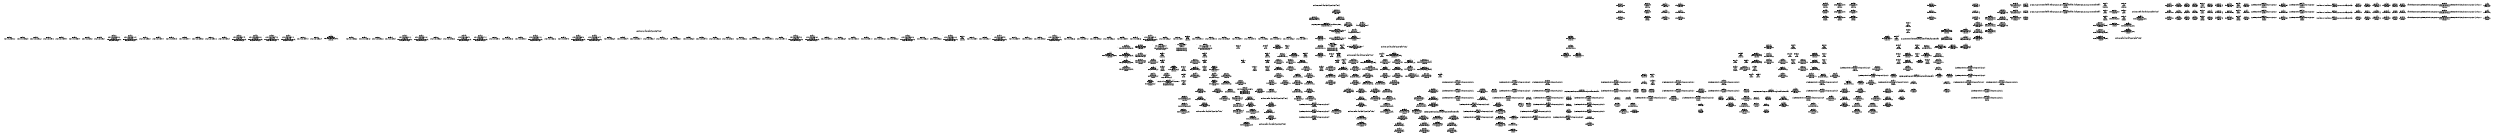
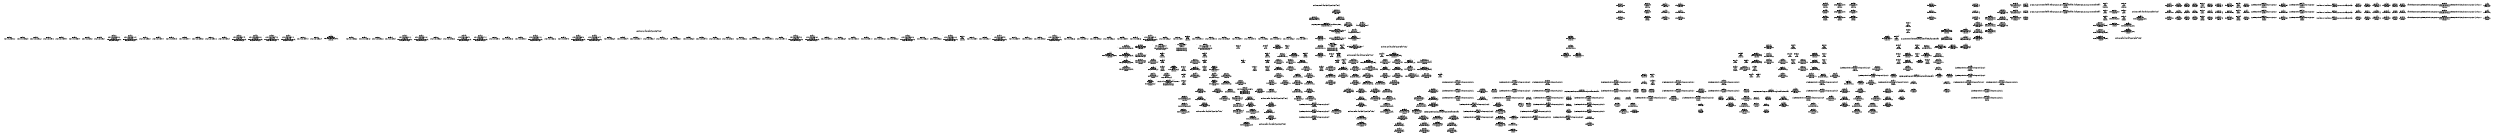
node "CE0x5af5f00": text "current_value:do.end" -> "current_sid:do.end"
